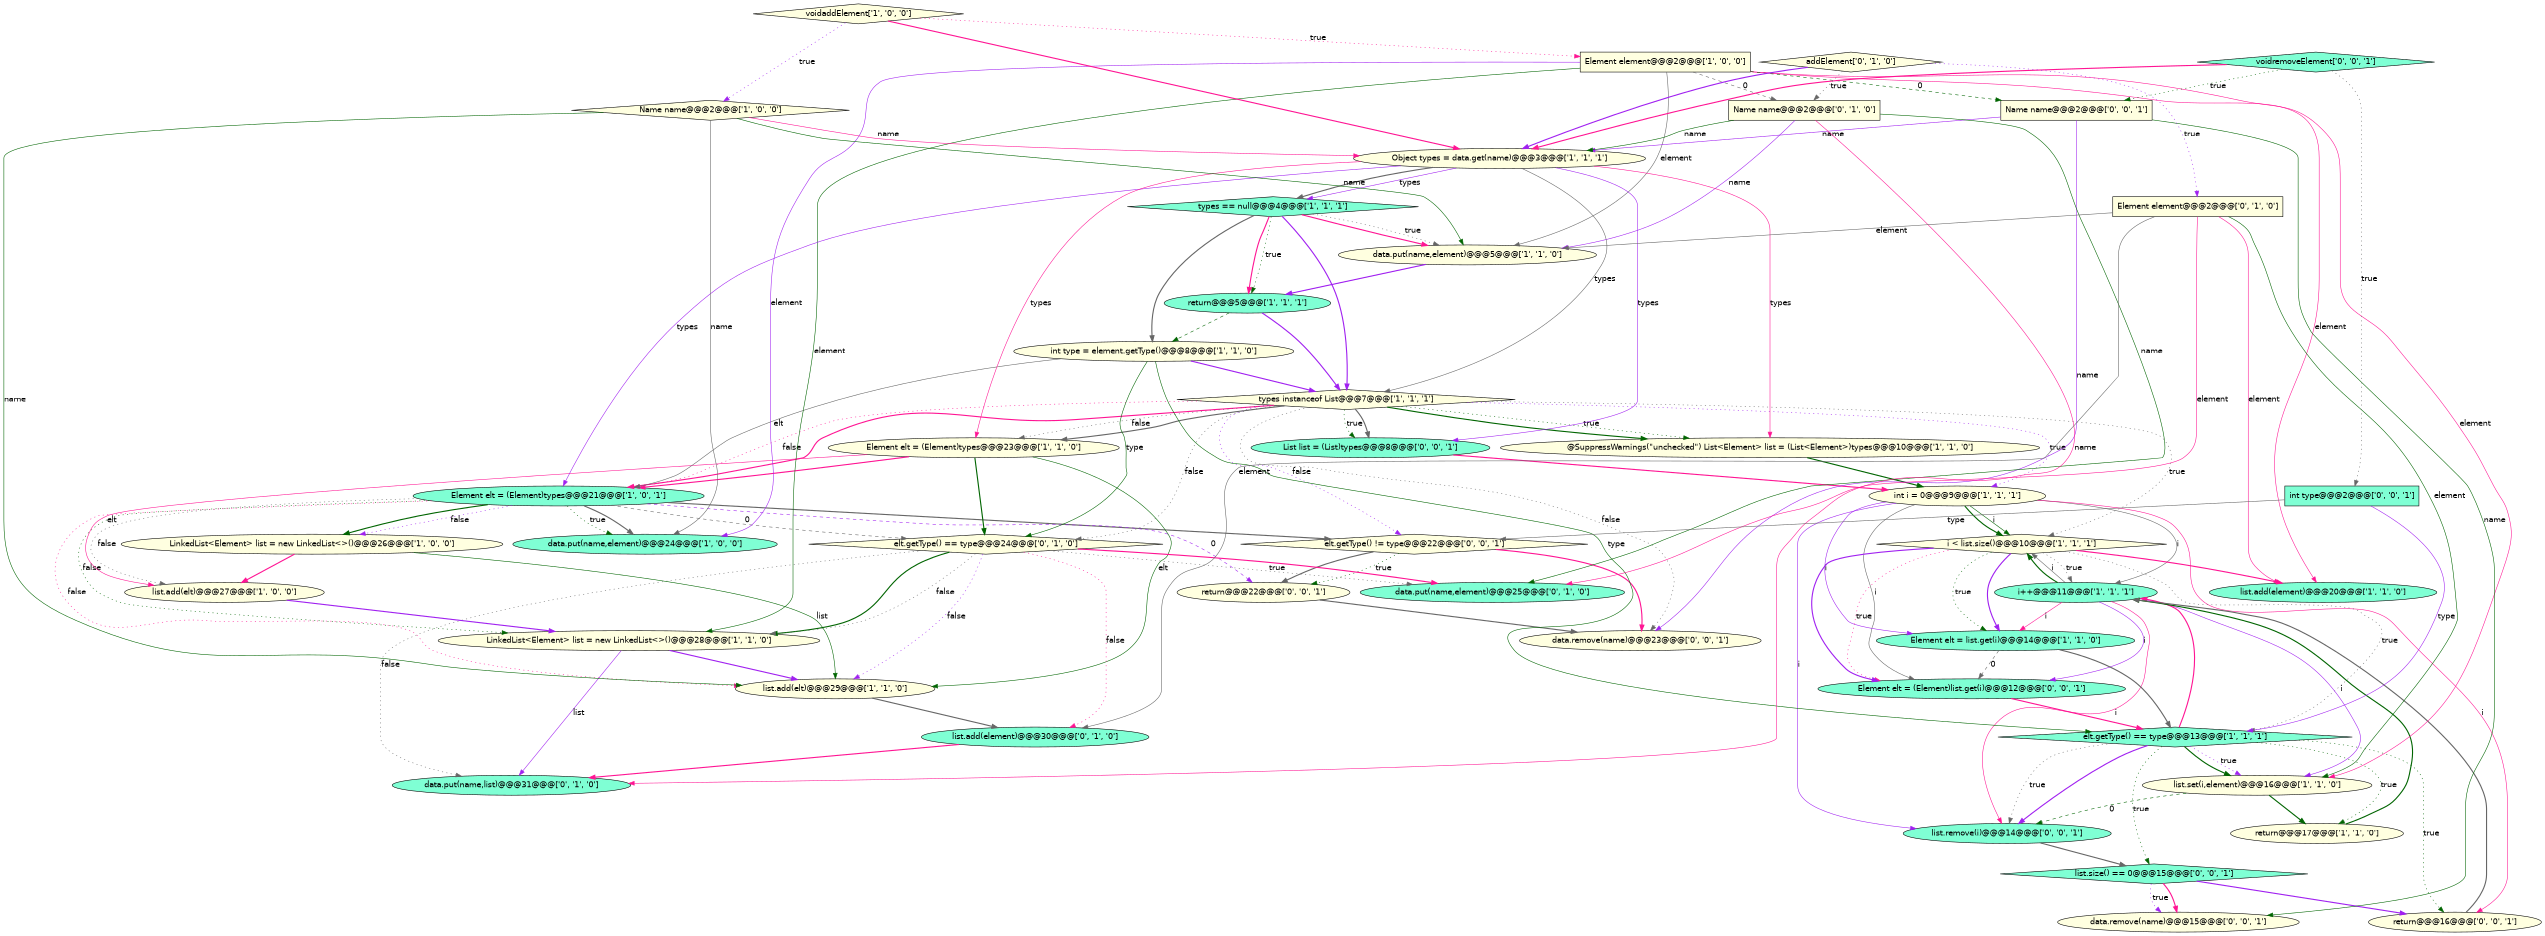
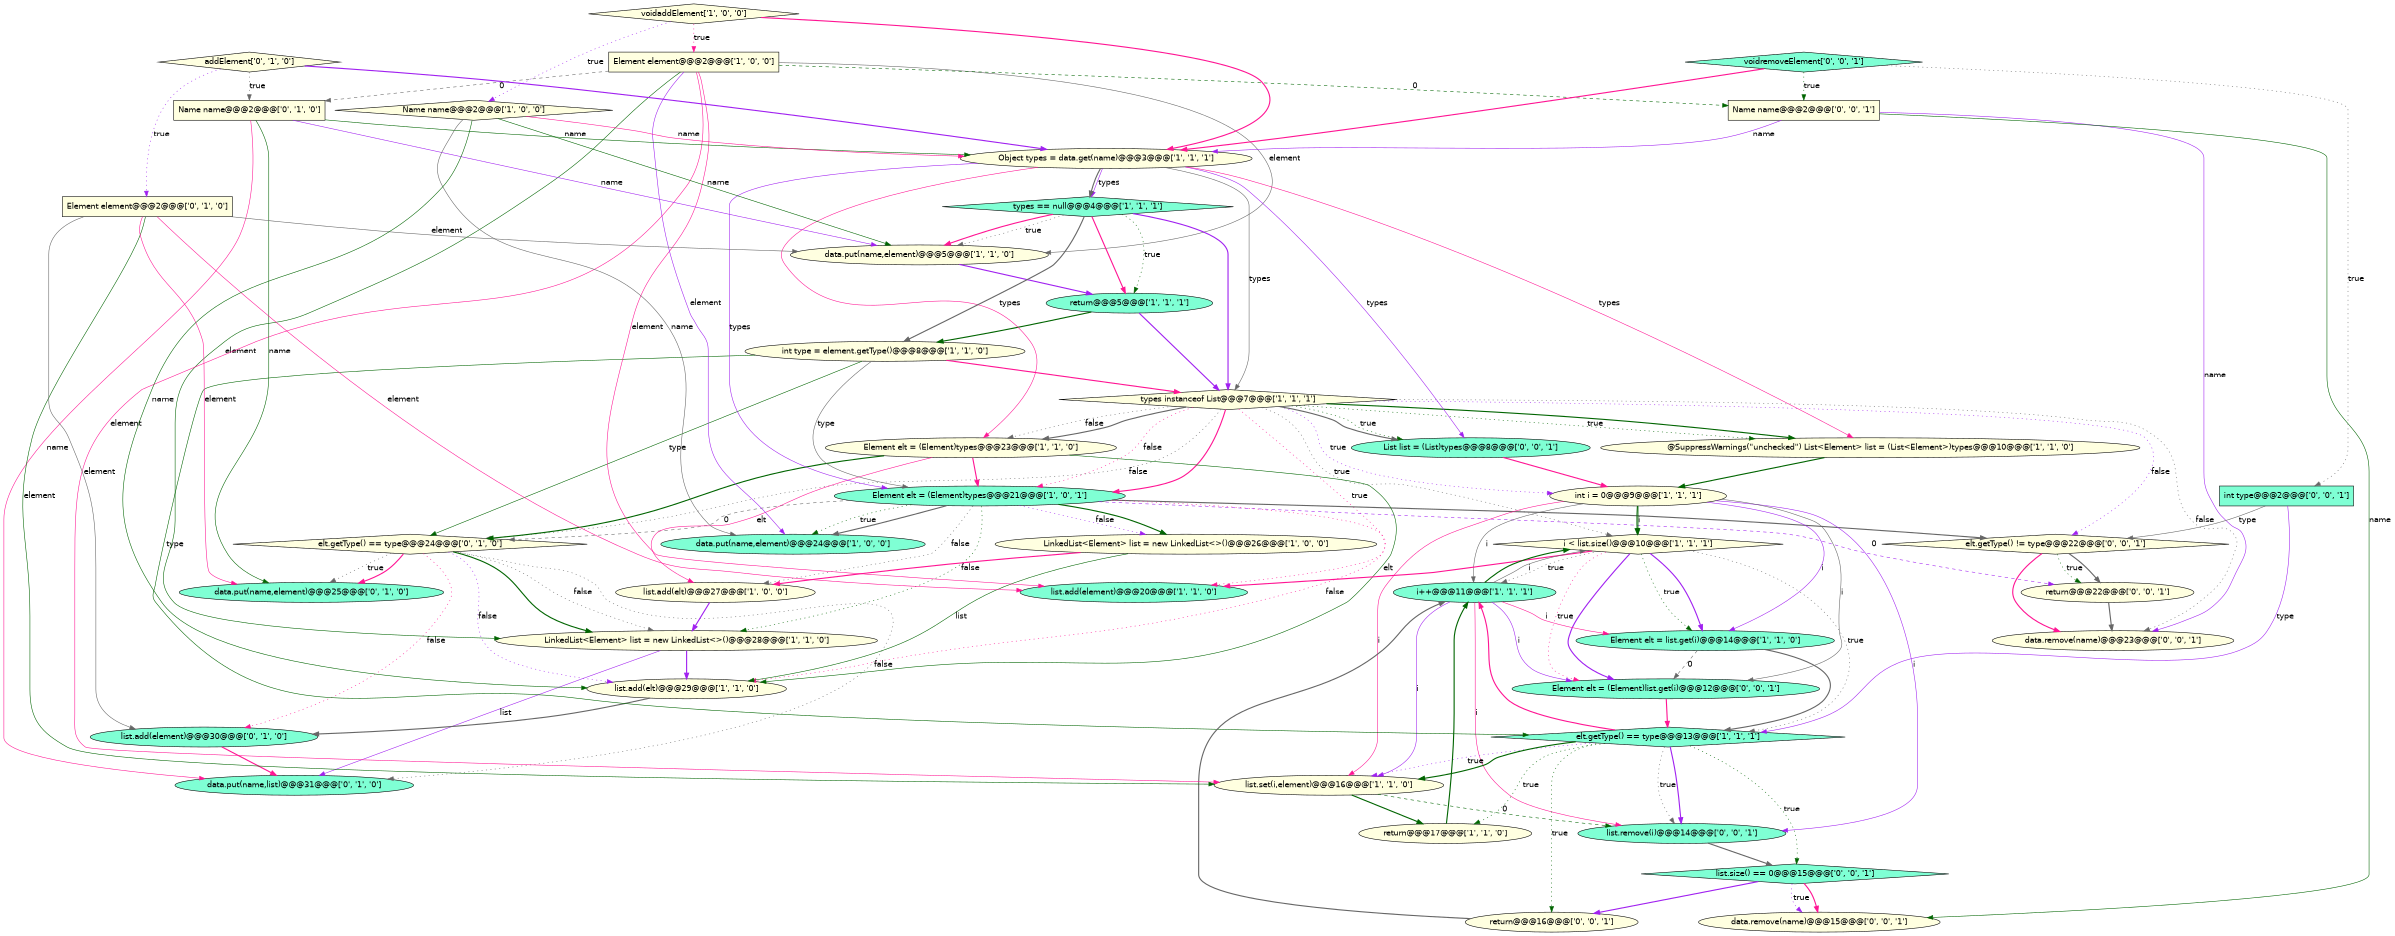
edge "return@@@5@@@['1', '1', '1']" -> "int type = element.getType()@@@8@@@['1', '1', '0']": style dashed -> bold
edge "int type = element.getType()@@@8@@@['1', '1', '0']" -> "types instanceof List@@@7@@@['1', '1', '1']": color purple -> deeppink
edge "int type = element.getType()@@@8@@@['1', '1', '0']" -> "Element elt = (Element)types@@@21@@@['1', '0', '1']": label "elt" -> "type"
edge "types instanceof List@@@7@@@['1', '1', '1']" -> "list.add(element)@@@20@@@['1', '1', '0']": added, label "true"
edge "int i = 0@@@9@@@['1', '1', '1']" -> "return@@@16@@@['0', '0', '1']": now "int i = 0@@@9@@@['1', '1', '1']" -> "list.set(i,element)@@@16@@@['1', '1', '0']"
